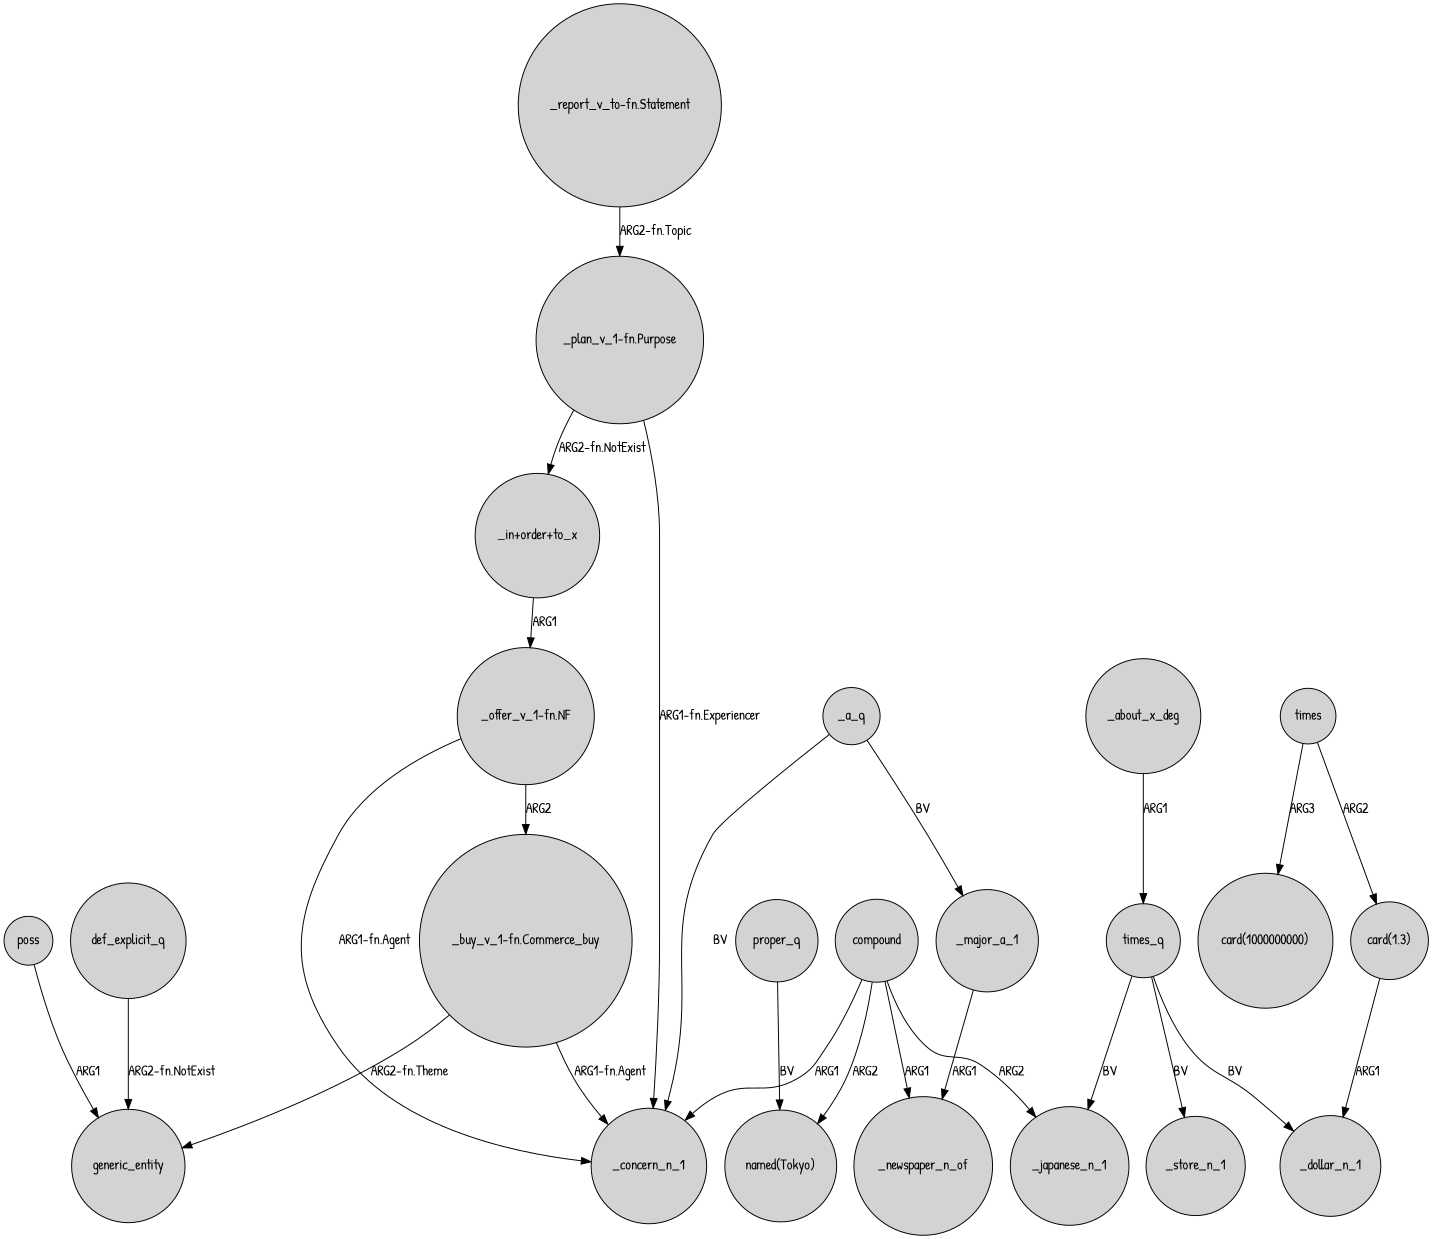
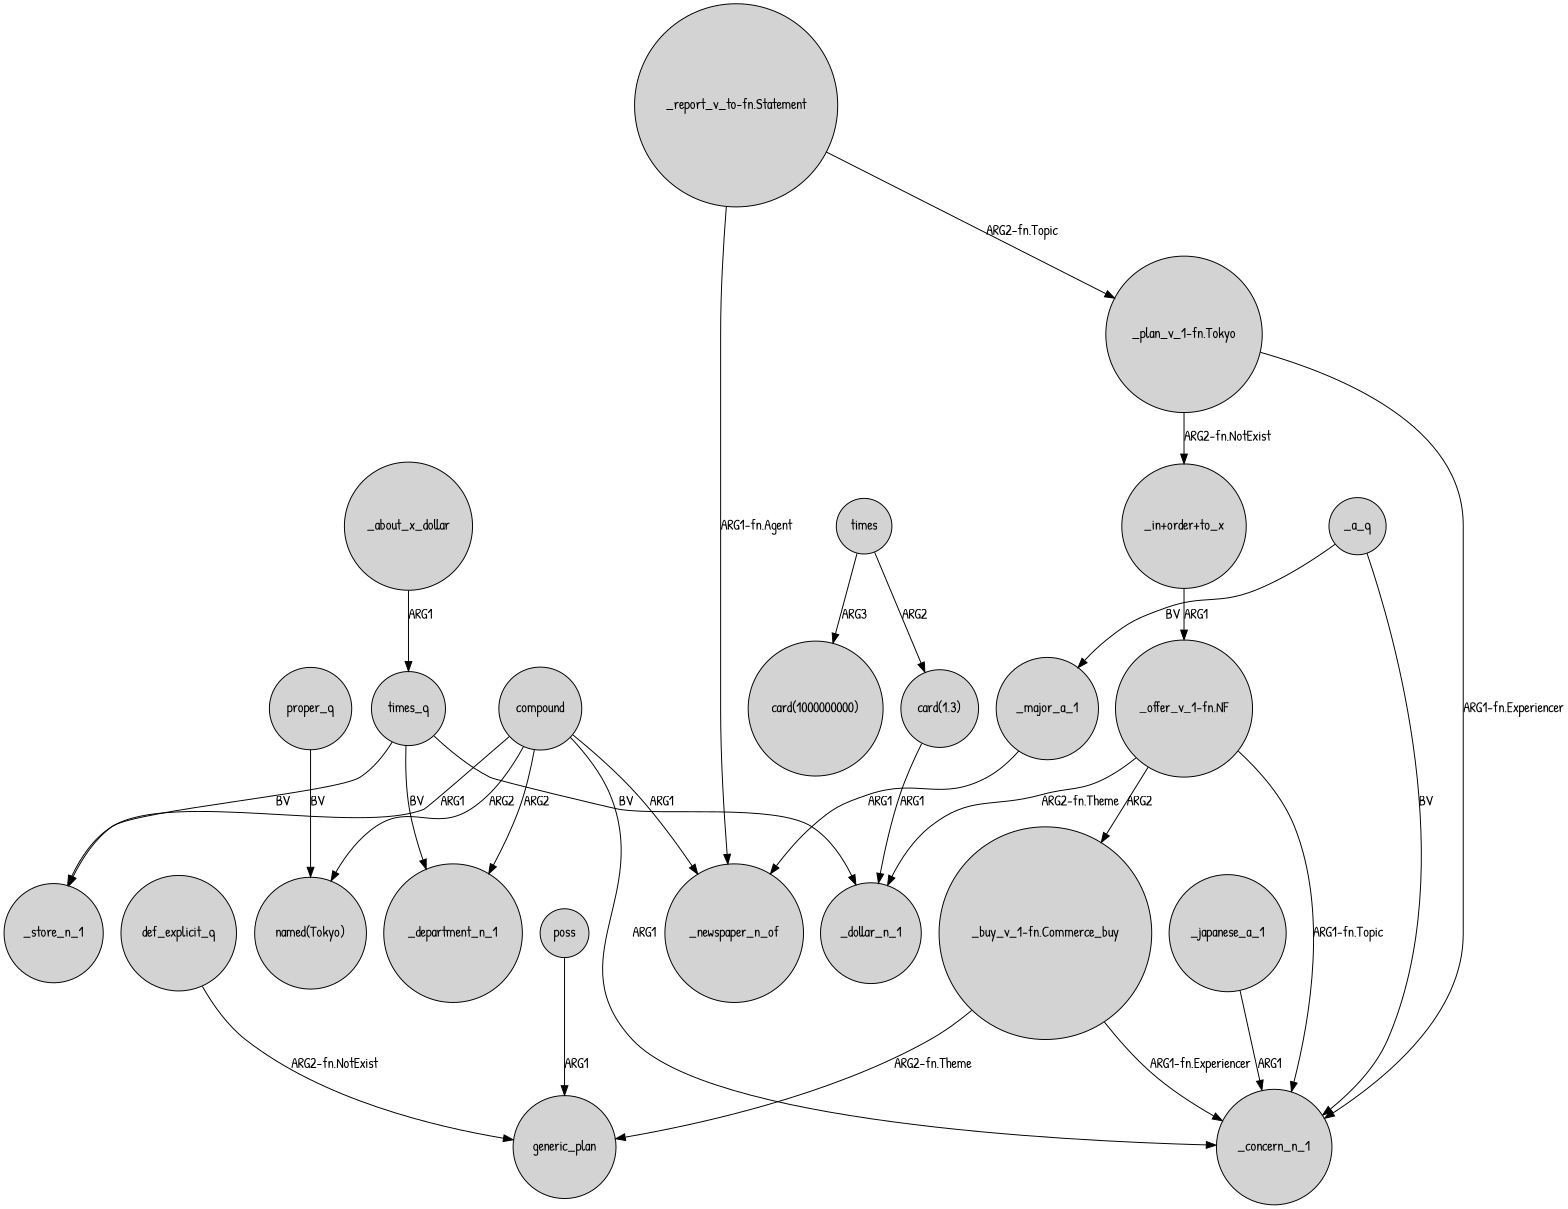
node "_plan_v_1-fn.Purpose": label "_plan_v_1-fn.Purpose" -> "_plan_v_1-fn.Tokyo"
edge "_report_v_to-fn.Statement" -> "_newspaper_n_of": added, label "ARG1-fn.Agent"
node "_about_x_deg": label "_about_x_deg" -> "_about_x_dollar"
edge "_offer_v_1-fn.NF" -> "_dollar_n_1": added, label "ARG2-fn.Theme"
edge "compound" -> "_store_n_1": added, label "ARG1"
node "_japanese_a_1": added
edge "_offer_v_1-fn.NF" -> "_concern_n_1": label "ARG1-fn.Agent" -> "ARG1-fn.Topic"
edge "_buy_v_1-fn.Commerce_buy" -> "_concern_n_1": label "ARG1-fn.Agent" -> "ARG1-fn.Experiencer"
node "generic_entity": label "generic_entity" -> "generic_plan"
node "_japanese_n_1": label "_japanese_n_1" -> "_department_n_1"
